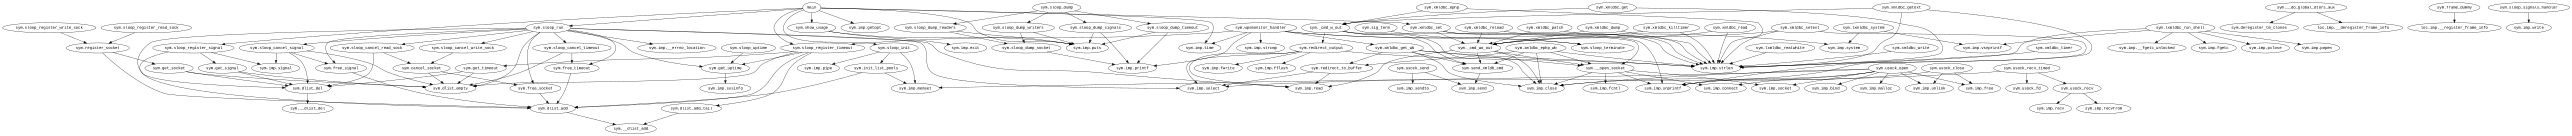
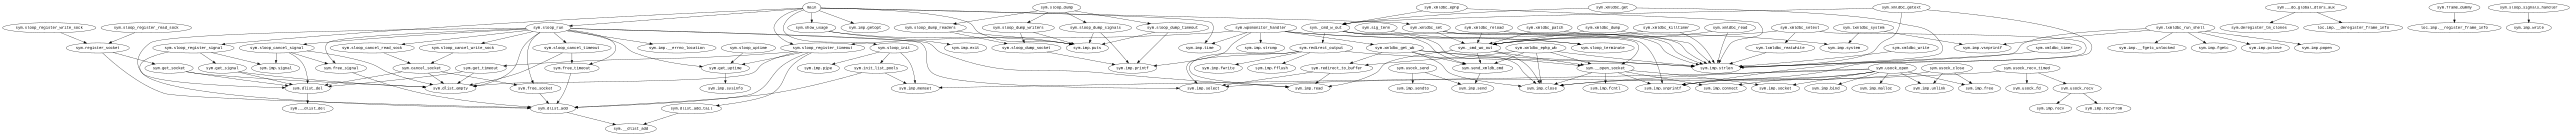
edge "sym.xmldbc_setext" -> "sym.imp.strlen": now "sym.xmldbc_setext" -> "sym.lxmldbc_reatwhite"
edge "sym.sloop_cancel_read_sock" -> "sym.dlist_del": now "sym.cancel_socket" -> "sym.dlist_del"
